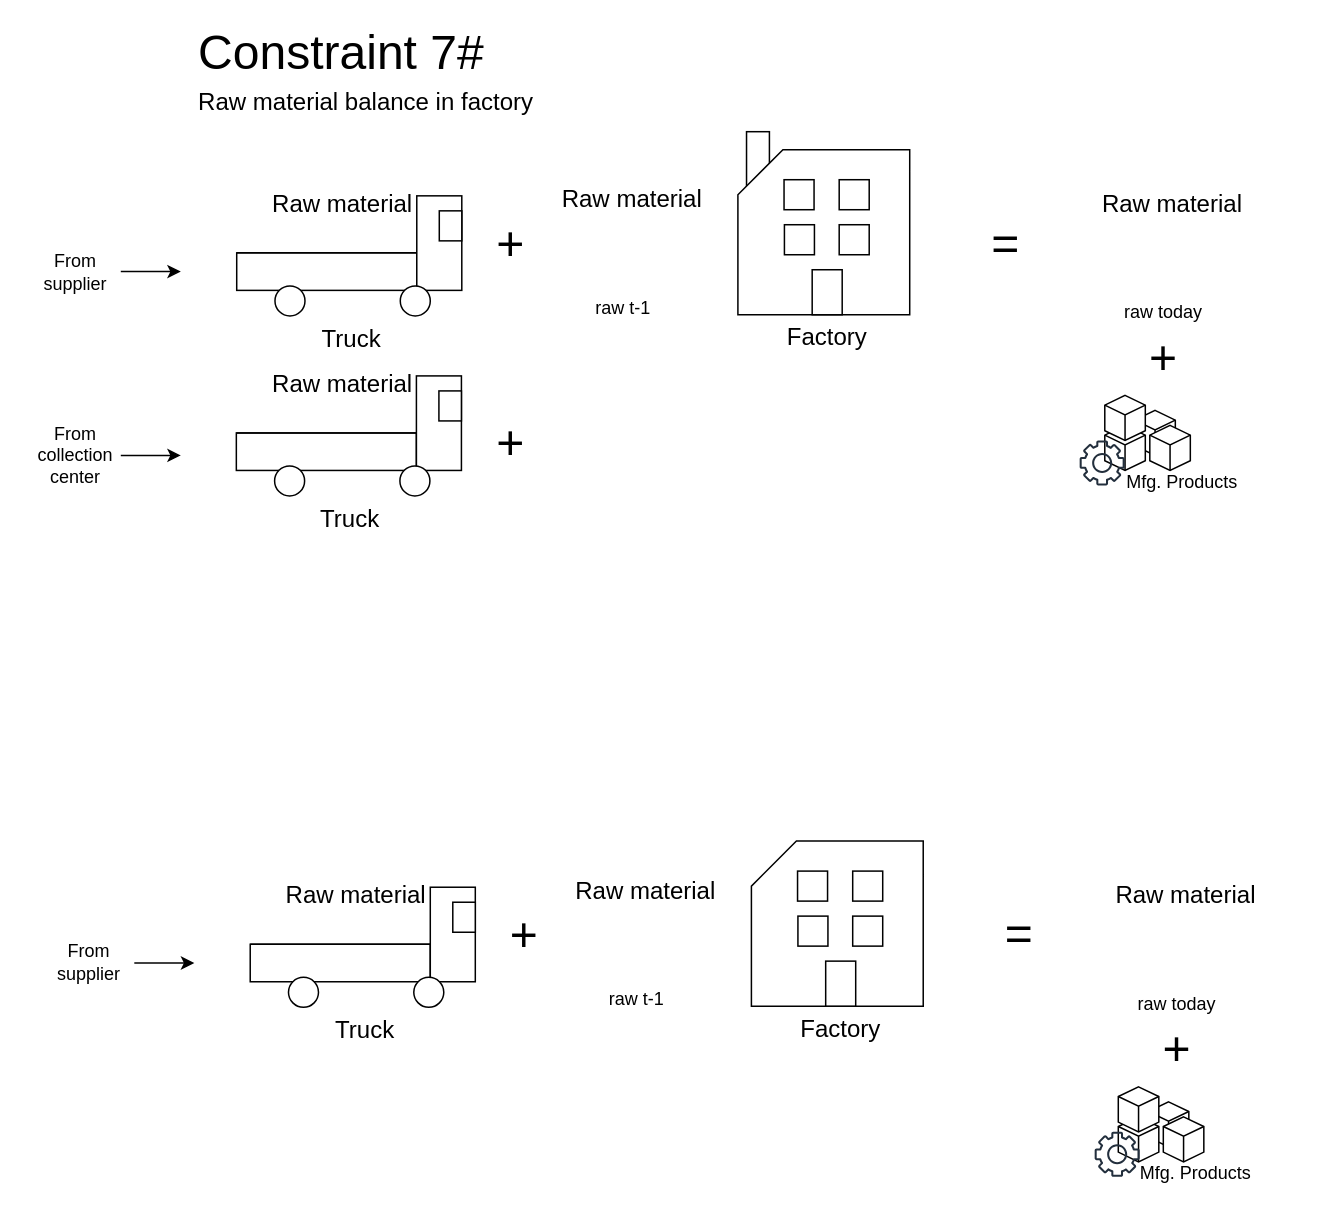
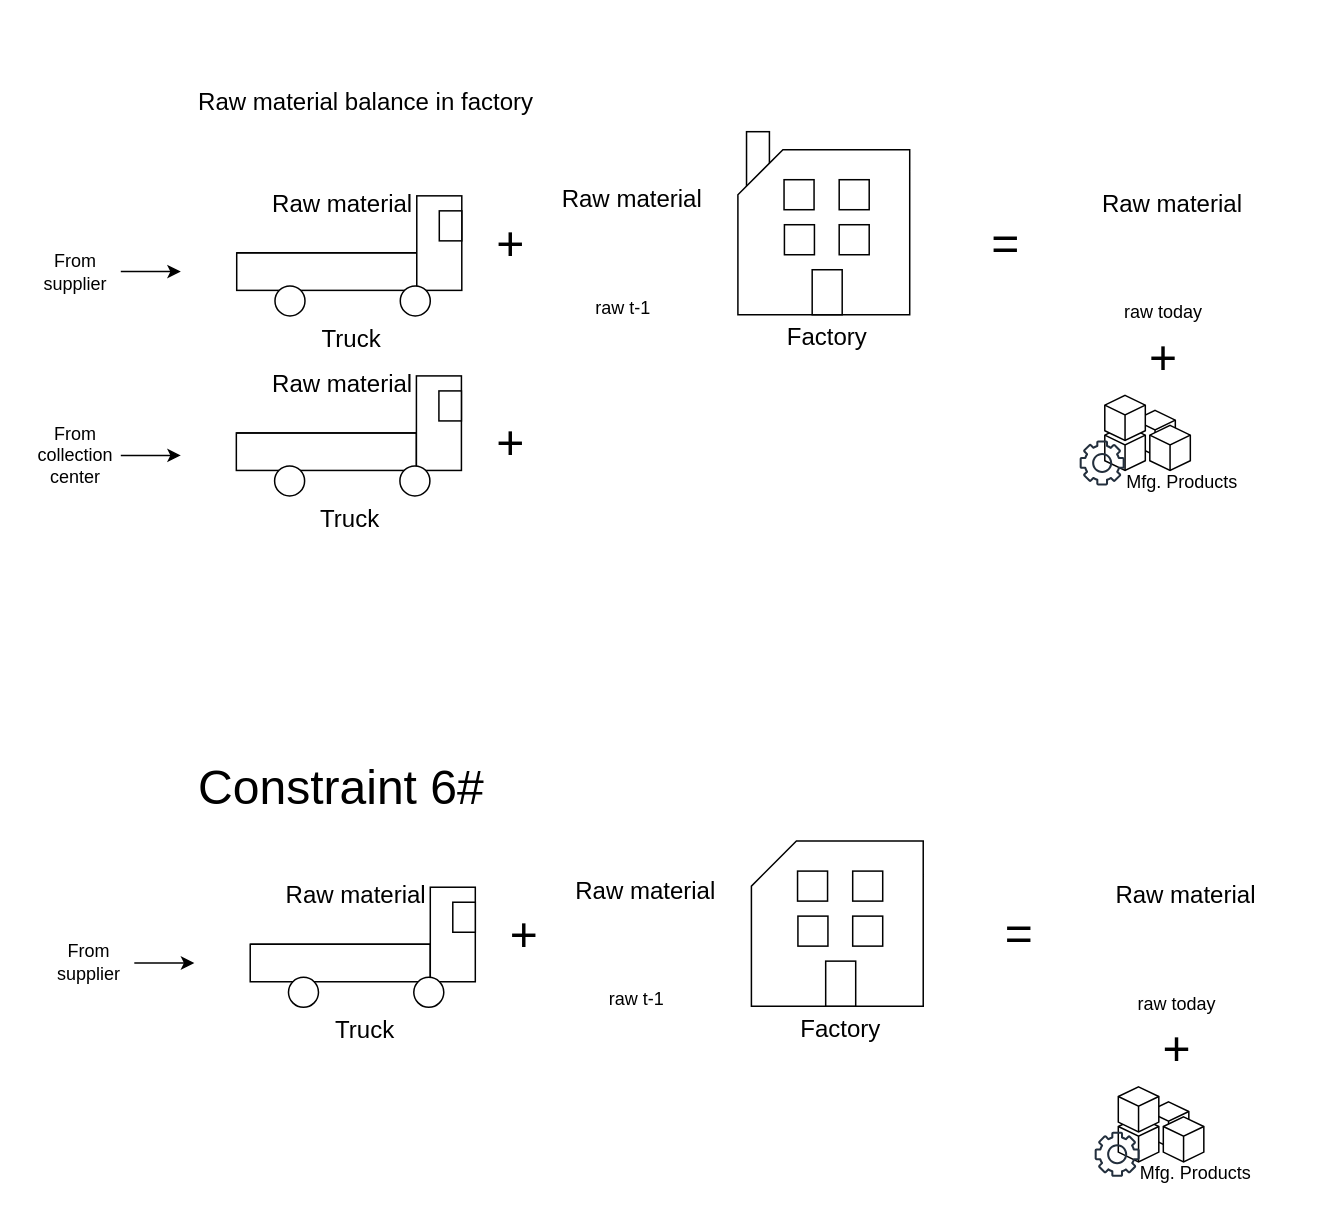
node "Constraint 7#": removed
node "Constraint 6#": added
